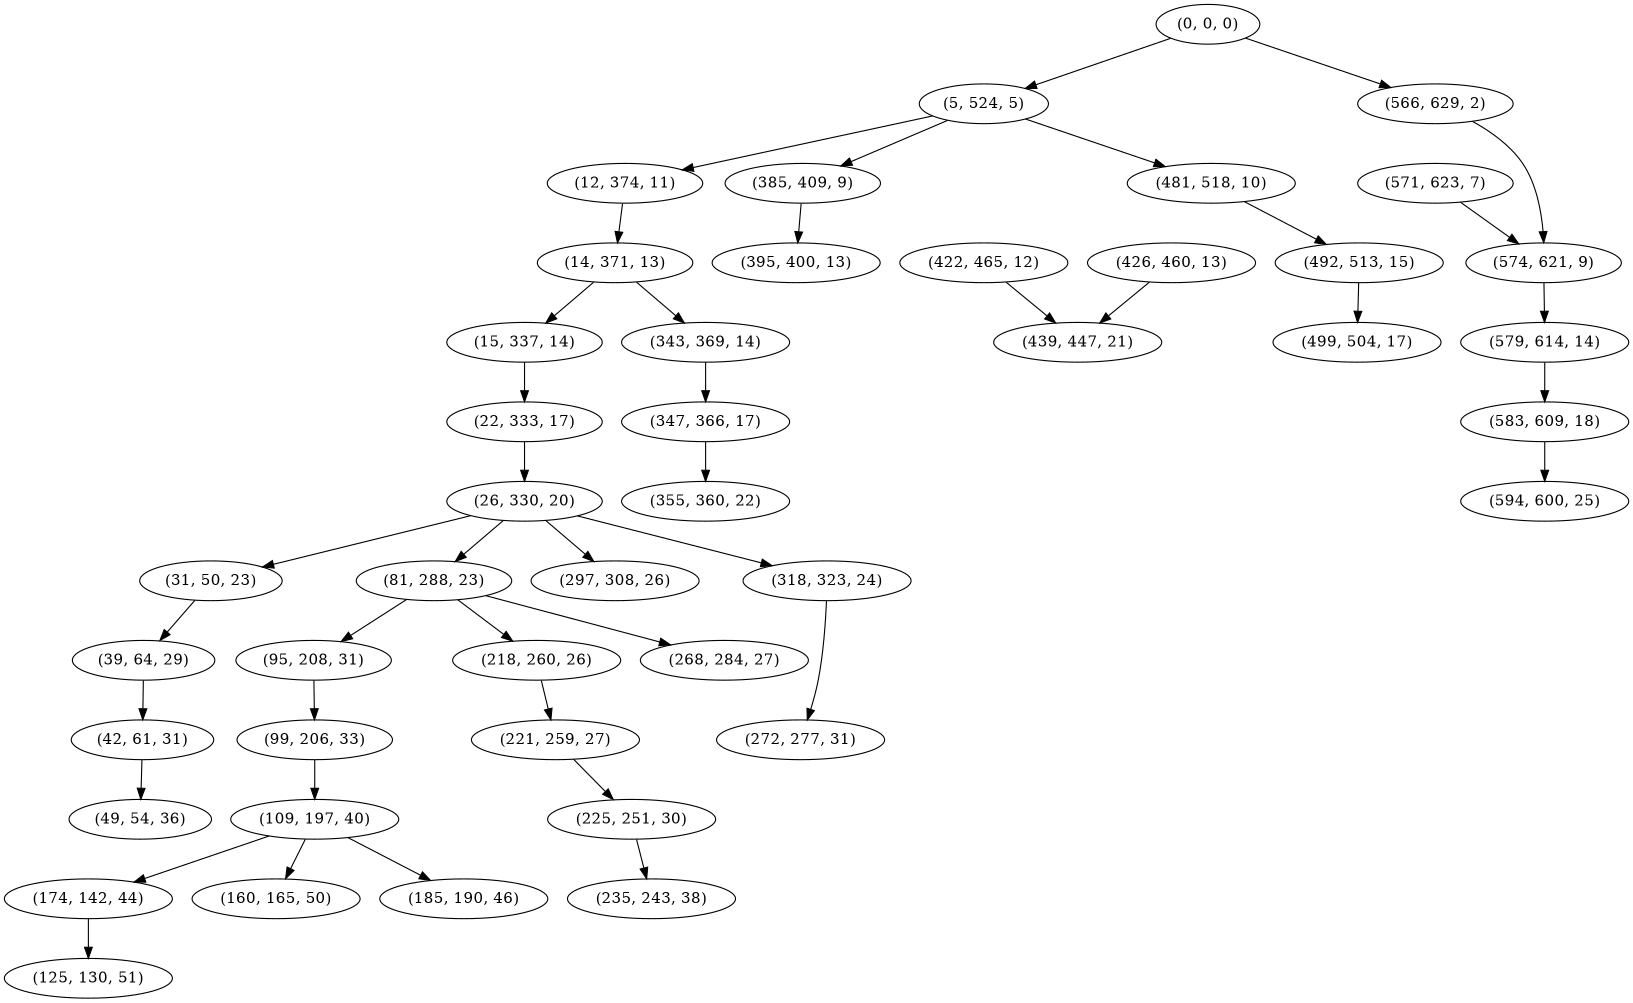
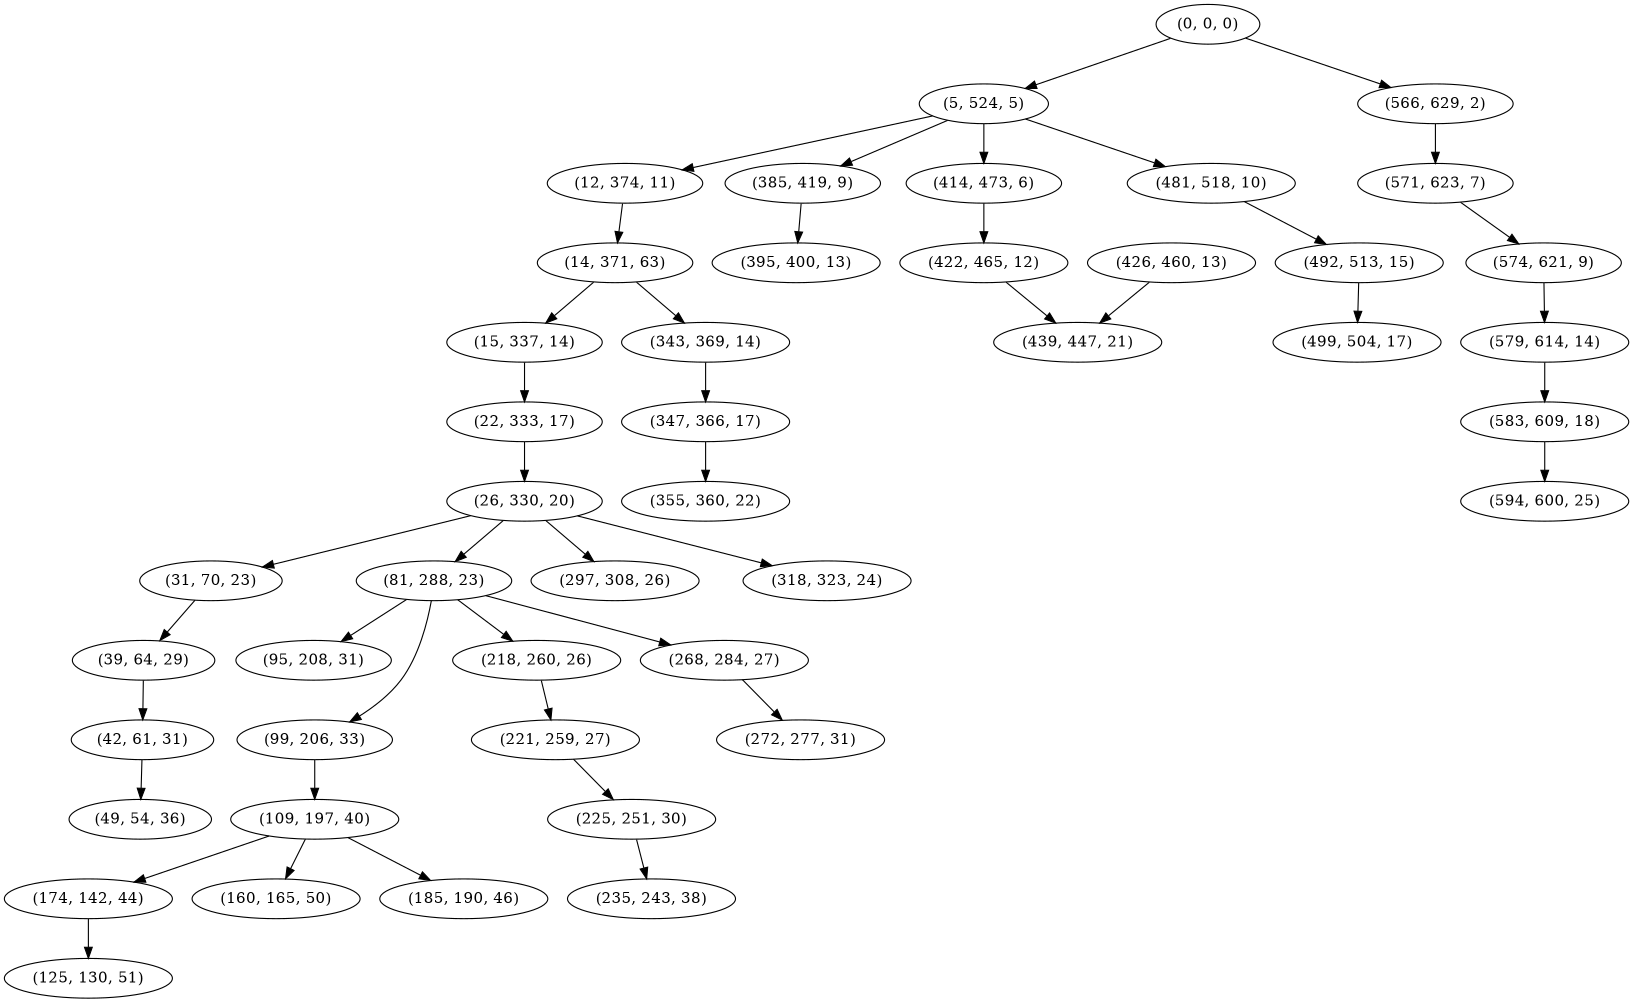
edge "(566, 629, 2)" -> "(574, 621, 9)": now "(566, 629, 2)" -> "(571, 623, 7)"
node "(385, 409, 9)": label "(385, 409, 9)" -> "(385, 419, 9)"
node "(414, 473, 6)": added
node "(14, 371, 13)": label "(14, 371, 13)" -> "(14, 371, 63)"
node "(31, 50, 23)": label "(31, 50, 23)" -> "(31, 70, 23)"
edge "(318, 323, 24)" -> "(272, 277, 31)": now "(268, 284, 27)" -> "(272, 277, 31)"
edge "(95, 208, 31)" -> "(99, 206, 33)": now "(81, 288, 23)" -> "(99, 206, 33)"
